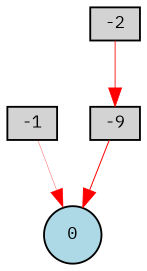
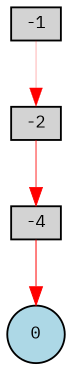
node "-9": label "-9" -> "-4"
edge "-1" -> "0": now "-1" -> "-2"
